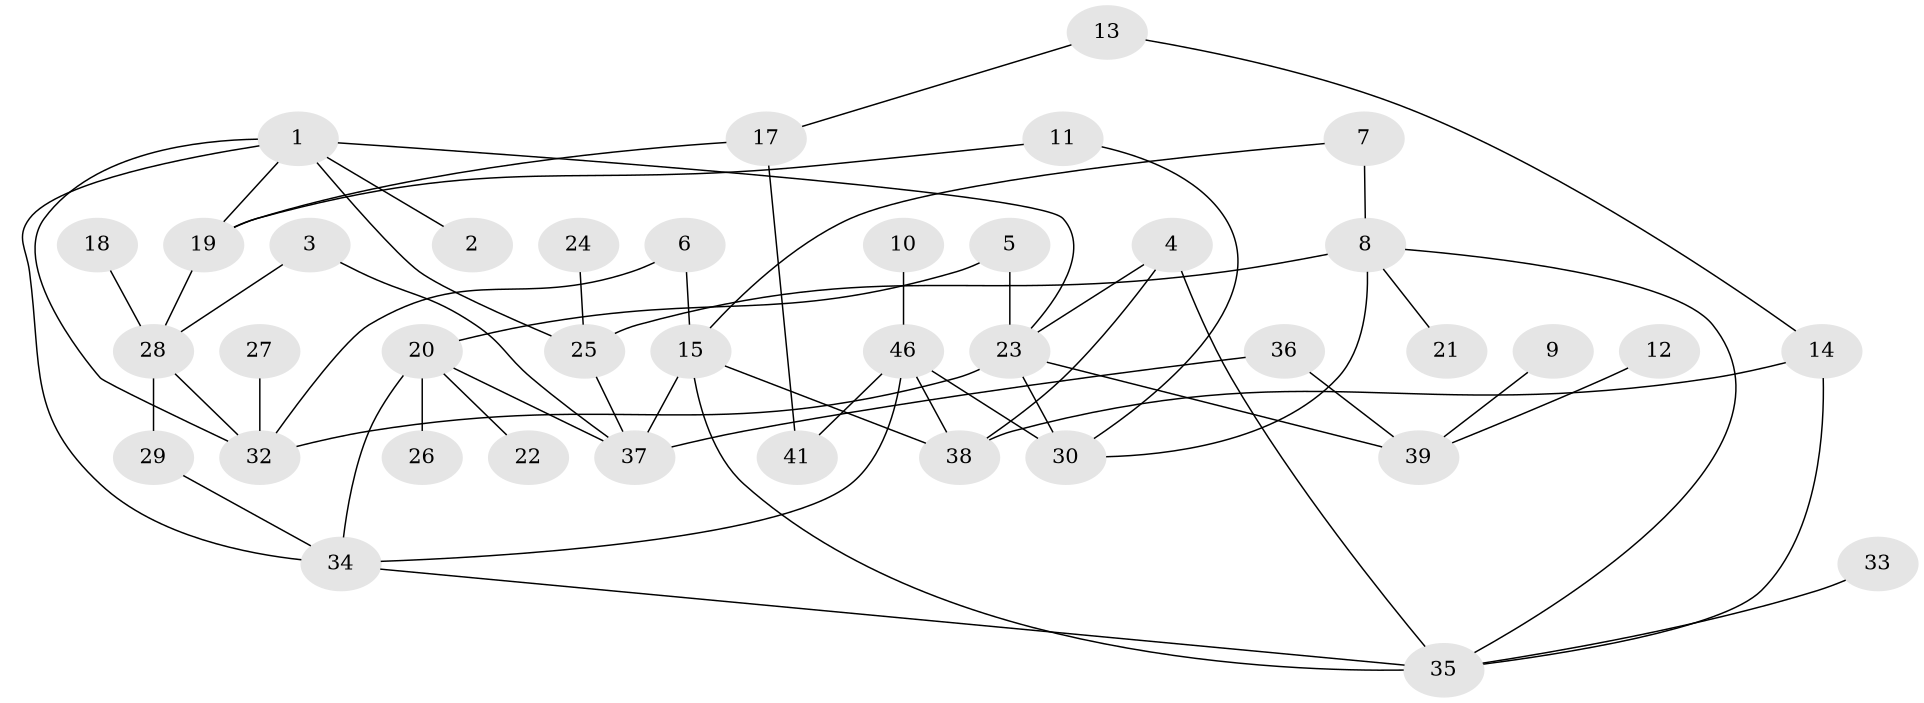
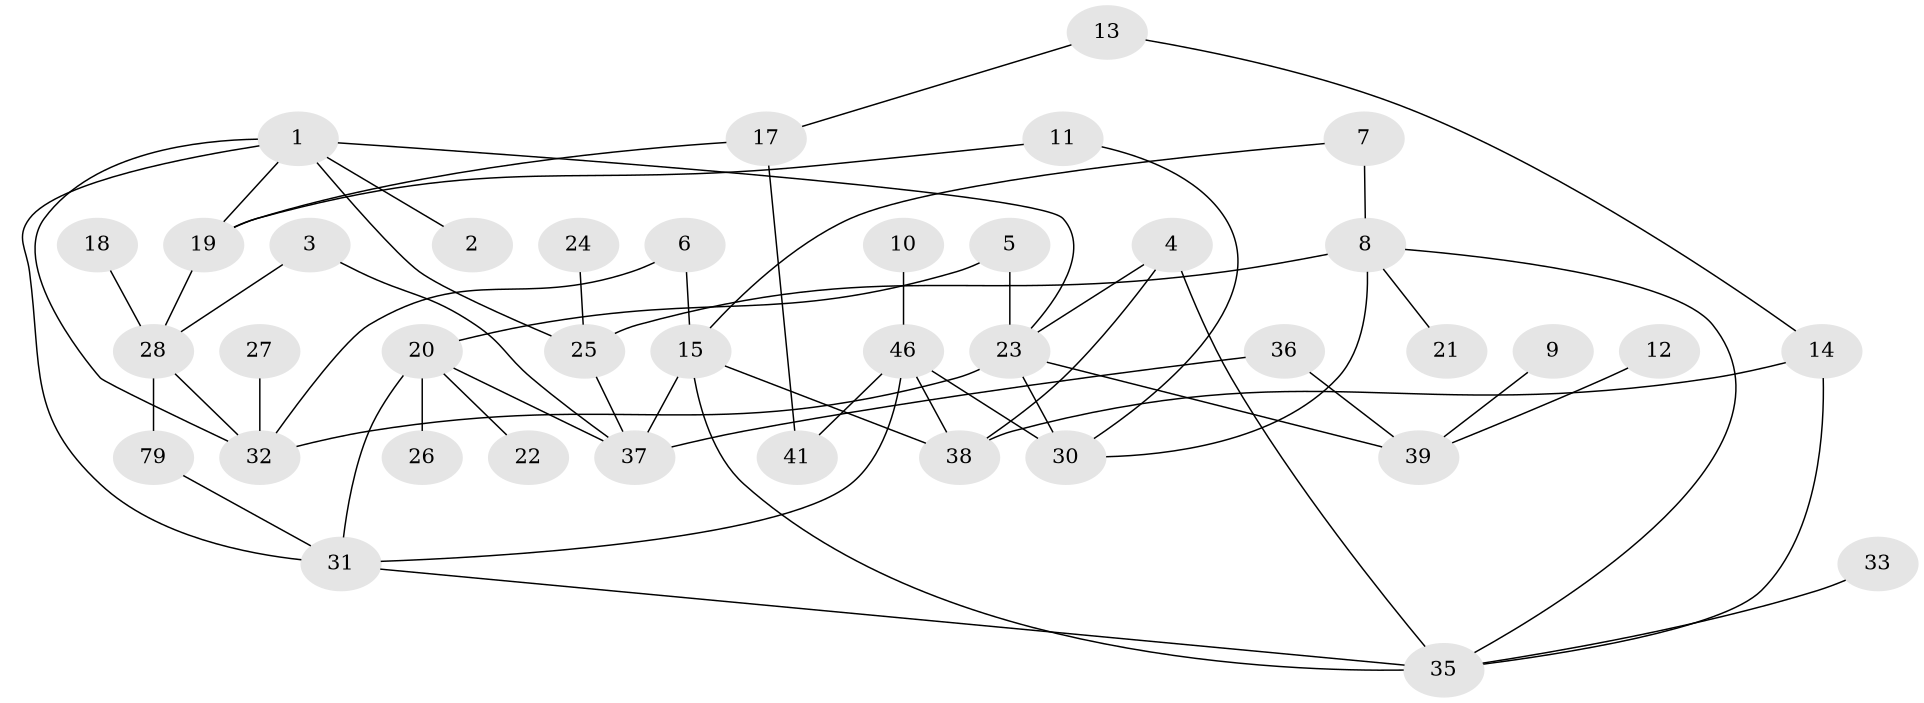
node "29": label "29" -> "79"
node "34": label "34" -> "31"
